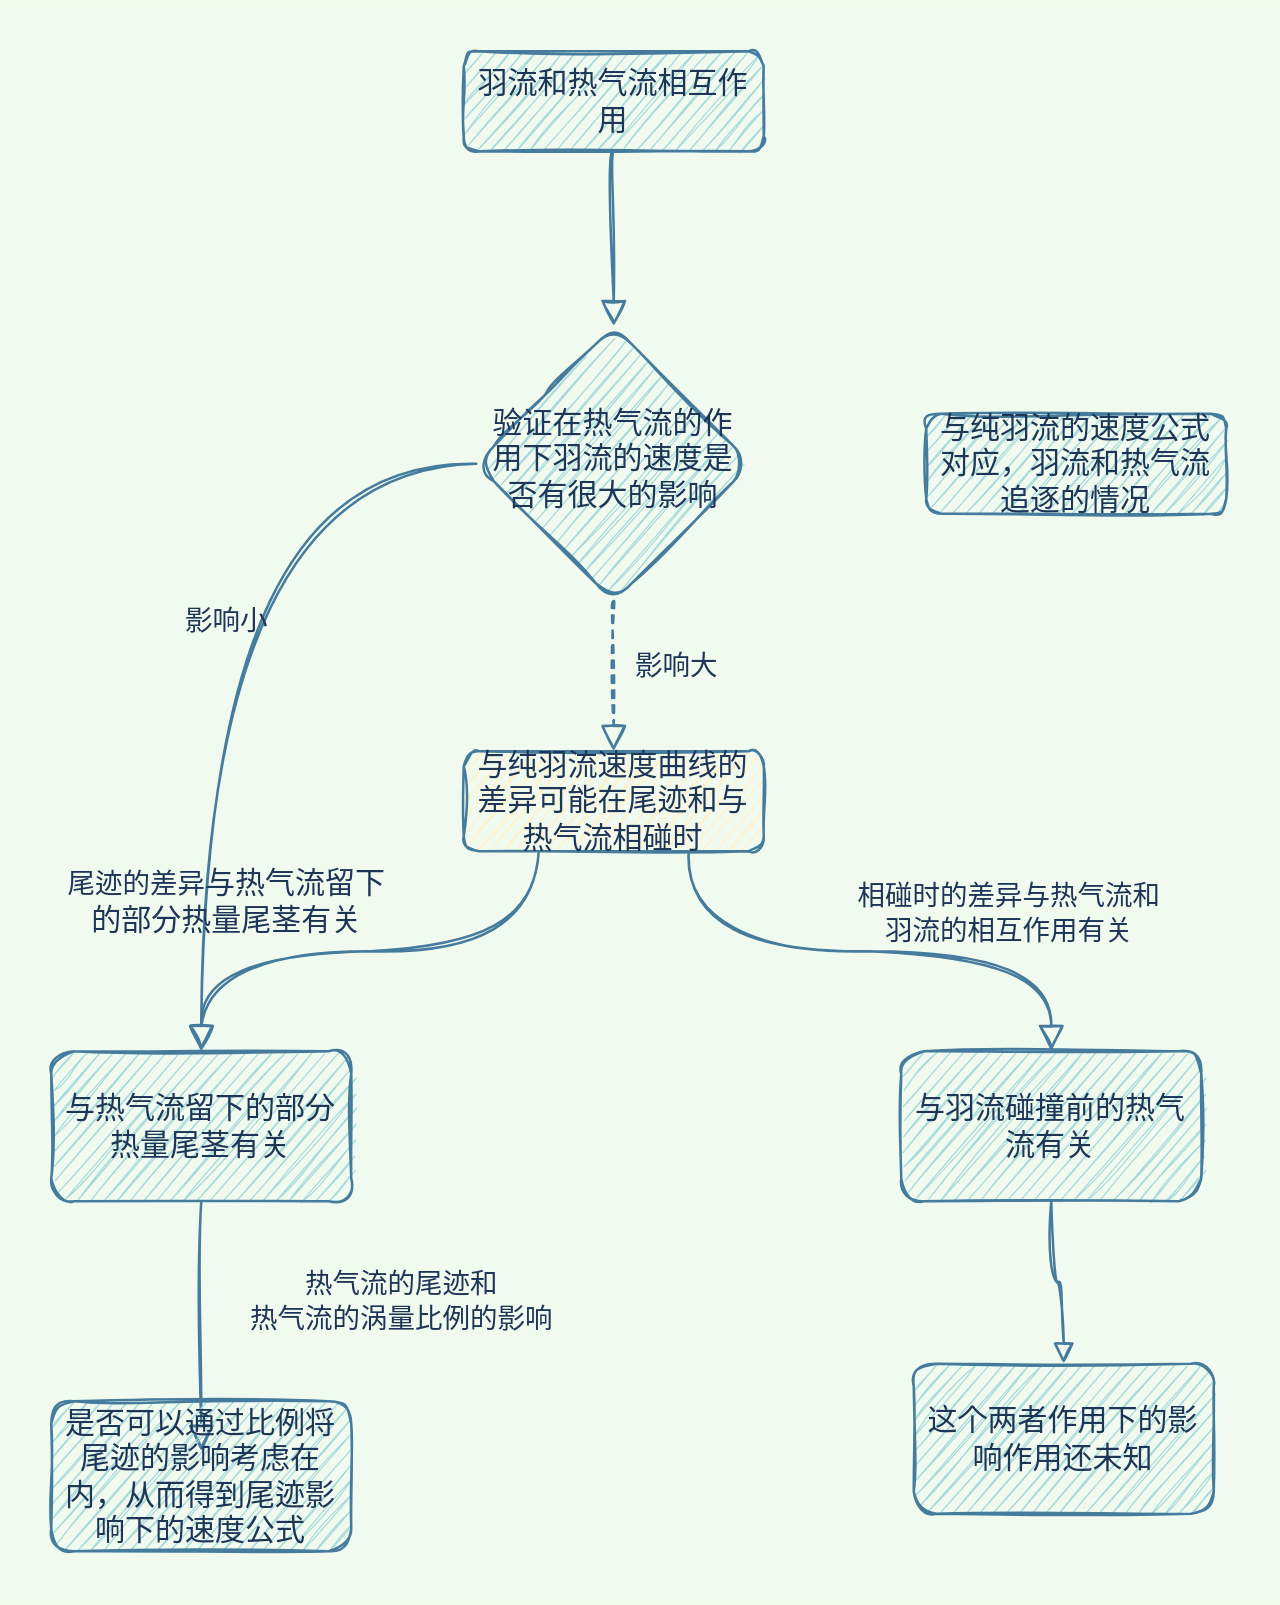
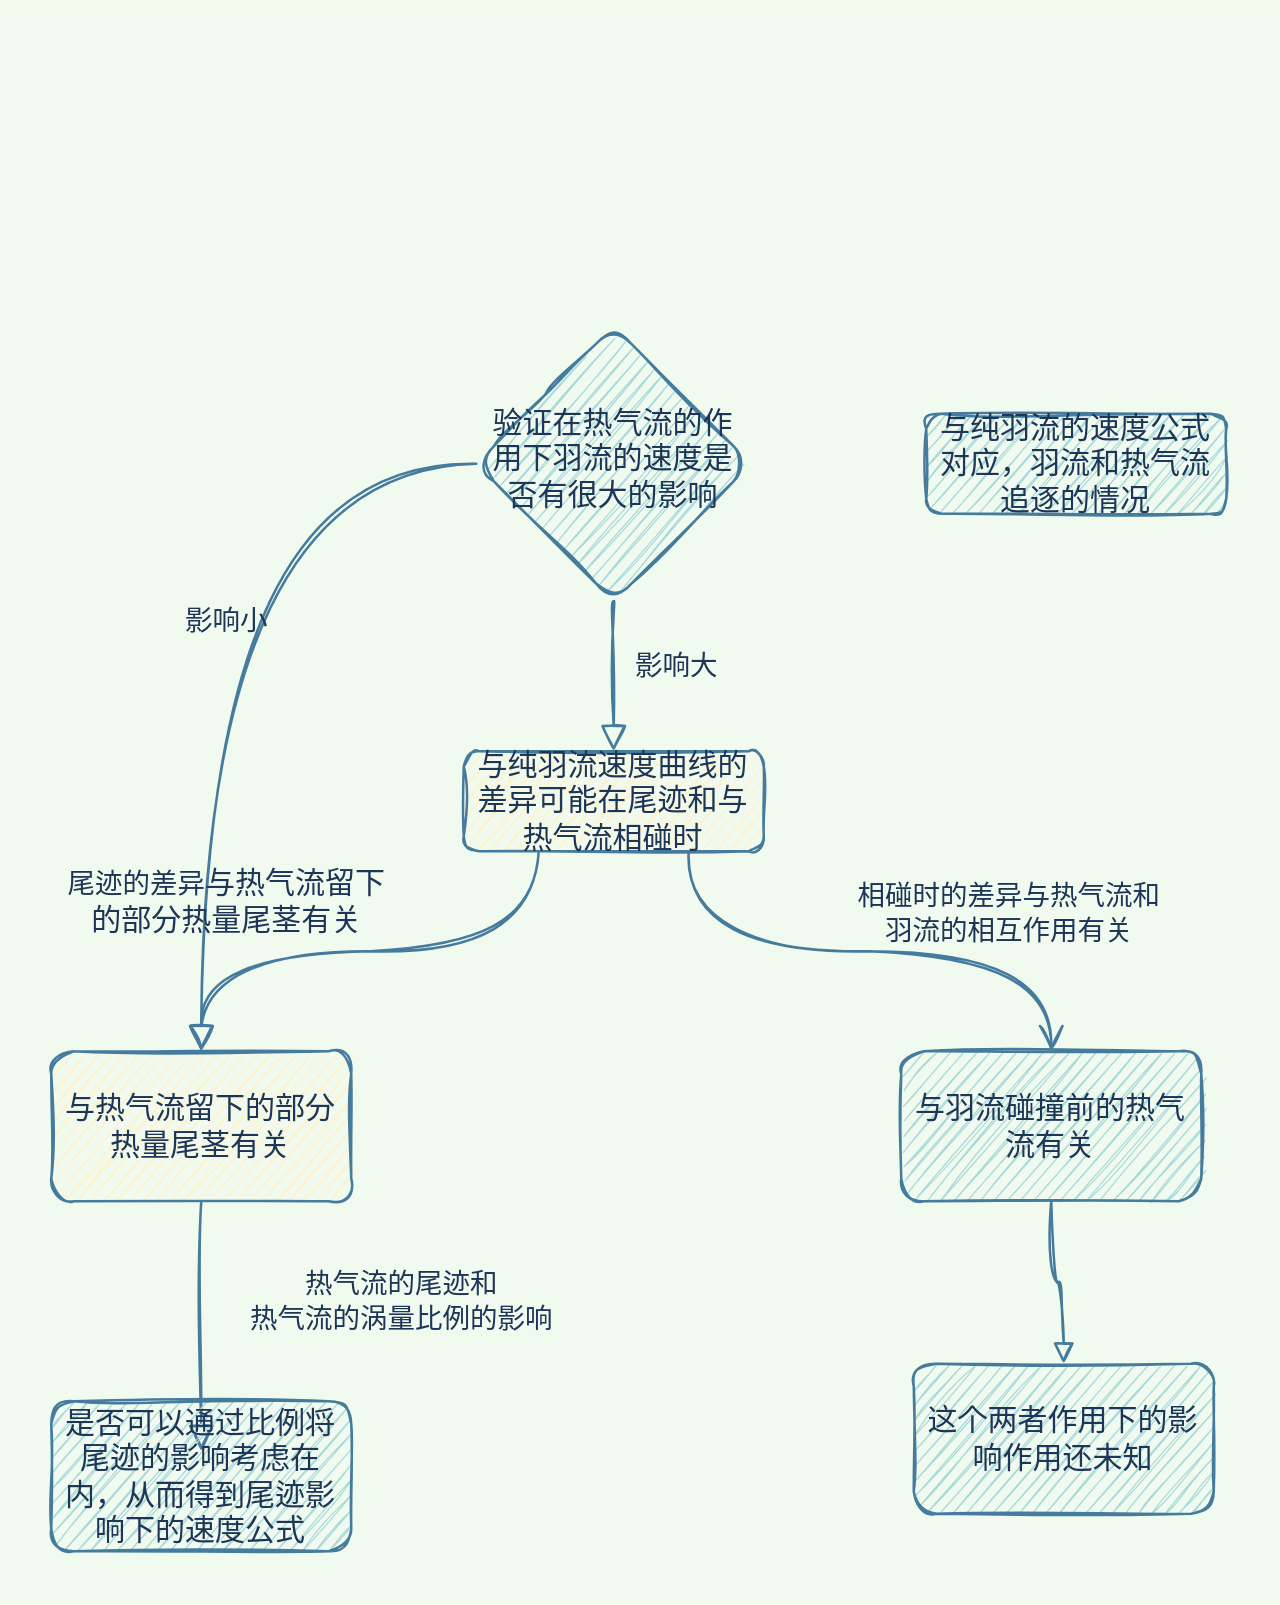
node "羽流和热气流相互作用": removed
edge "羽流和热气流相互作用" -> "验证在热气流的作用下羽流的速度是否有很大的影响": removed
edge "验证在热气流的作用下羽流的速度是否有很大的影响" -> "与纯羽流速度曲线的差异可能在尾迹和与热气流相碰时": style dashed -> solid
edge "与纯羽流速度曲线的差异可能在尾迹和与热气流相碰时" -> "与羽流碰撞前的热气流有关": arrowhead block -> open
node "与热气流留下的部分热量尾茎有关": fillcolor #a8dadc -> #fff2cc
